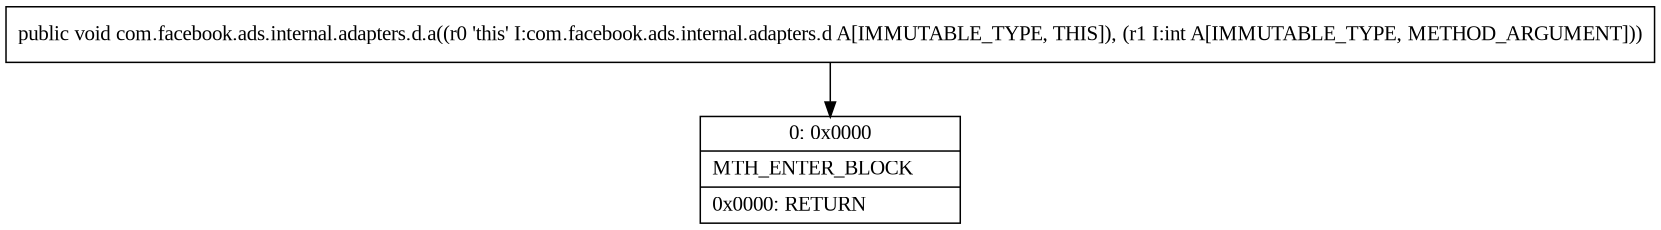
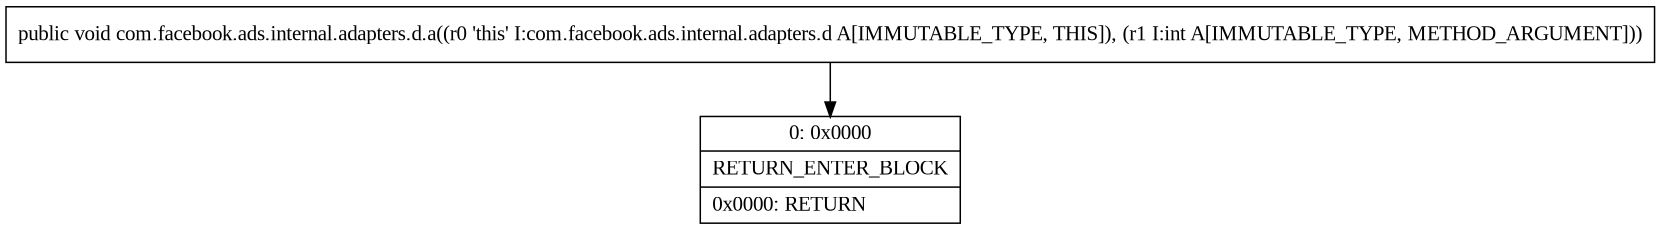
node "0: 0x0000": text "MTH_ENTER_BLOCK" -> "RETURN_ENTER_BLOCK"
